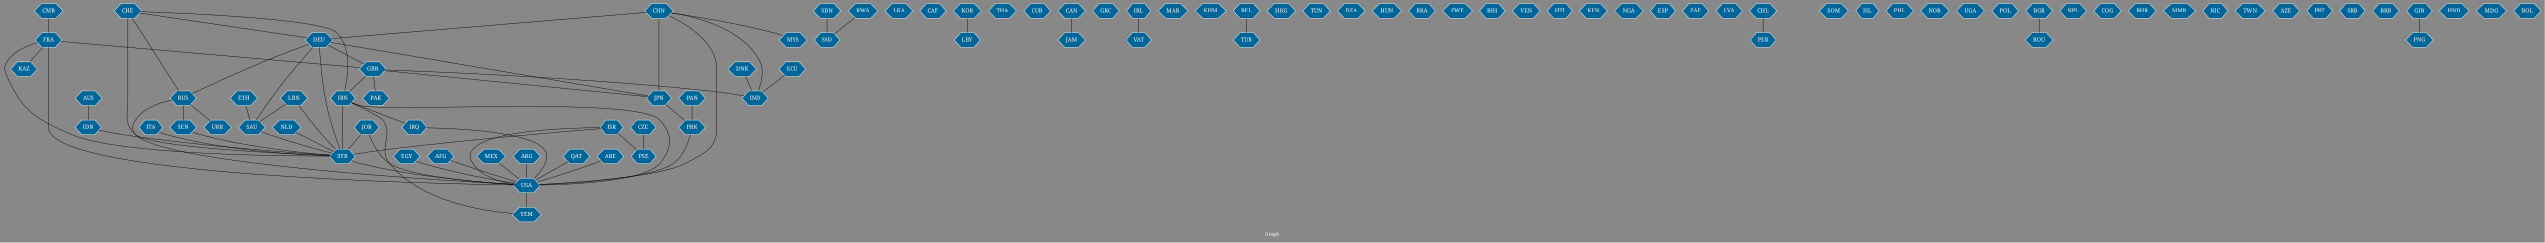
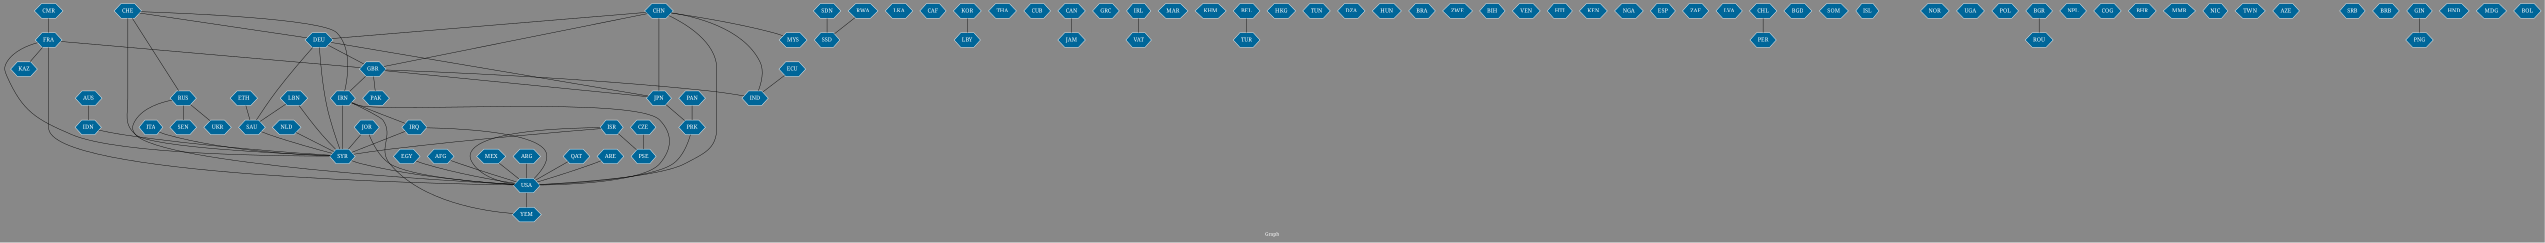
node "BGD": added
node "PHL": removed
node "PRT": removed
edge "CHN" -- "GBR": added
edge "DEU" -- "RUS": removed
node "DNK": removed
edge "SEN" -- "SYR": now "IRQ" -- "SYR"
